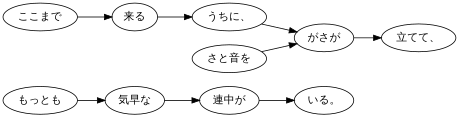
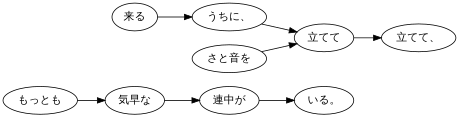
node "ここまで": removed
node "がさが": label "がさが" -> "立てて"
